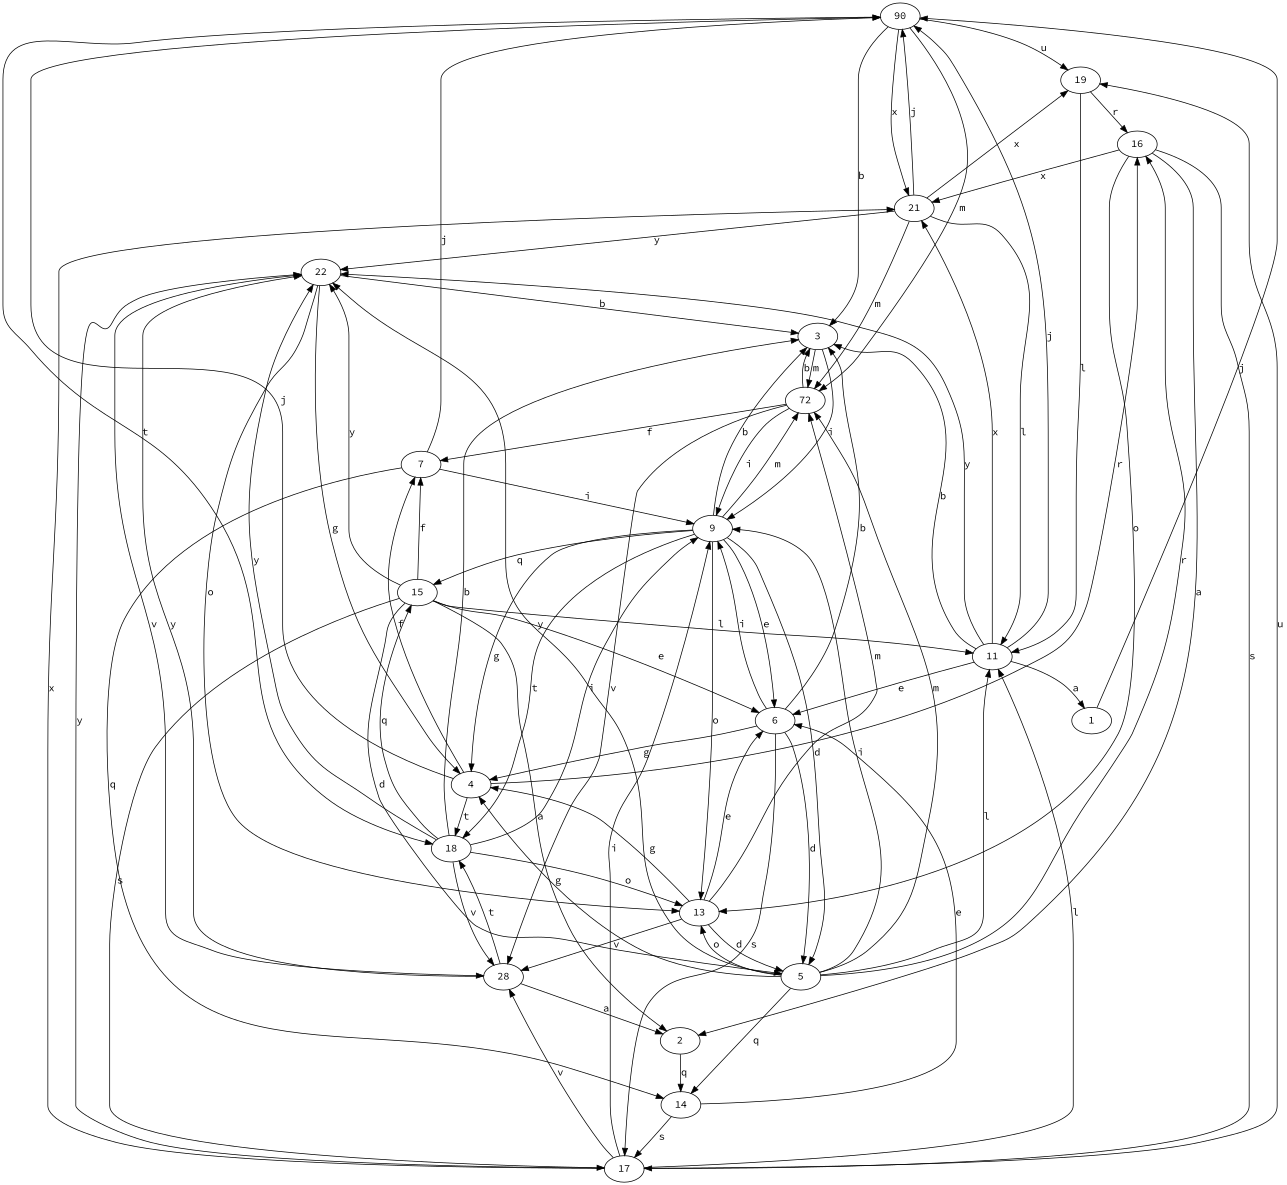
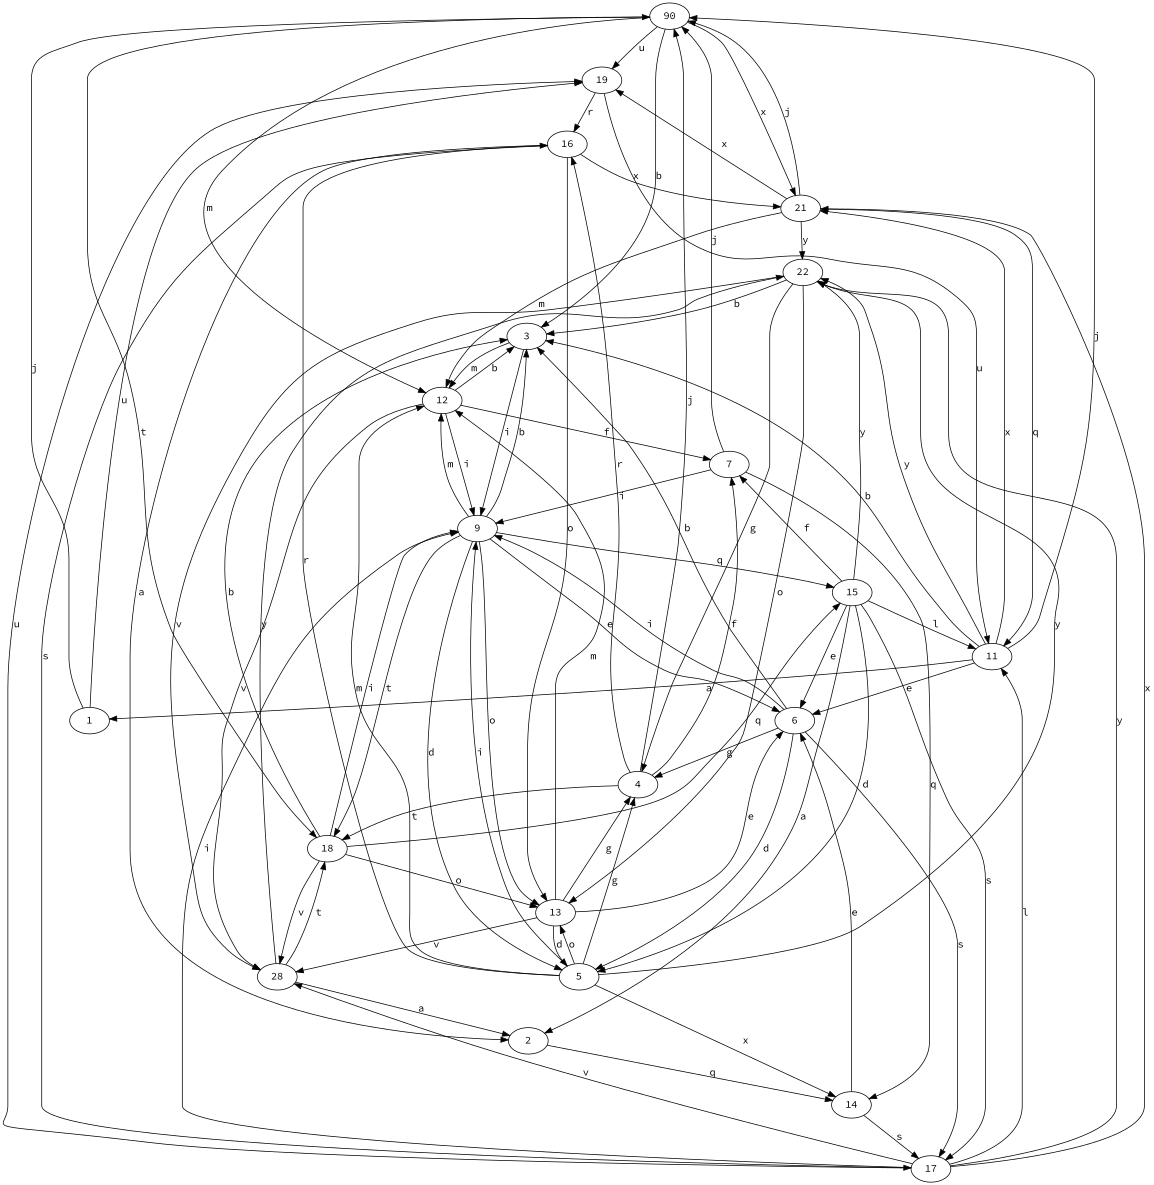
edge "1" -> "19": added, label "u"
edge "19" -> "11": label "l" -> "u"
node "72": label "72" -> "12"
edge "21" -> "11": label "l" -> "q"
edge "9" -> "4": removed, label "g"
edge "18" -> "22": removed, label "y"
edge "5" -> "11": removed, label "l"
edge "5" -> "14": label "q" -> "x"
